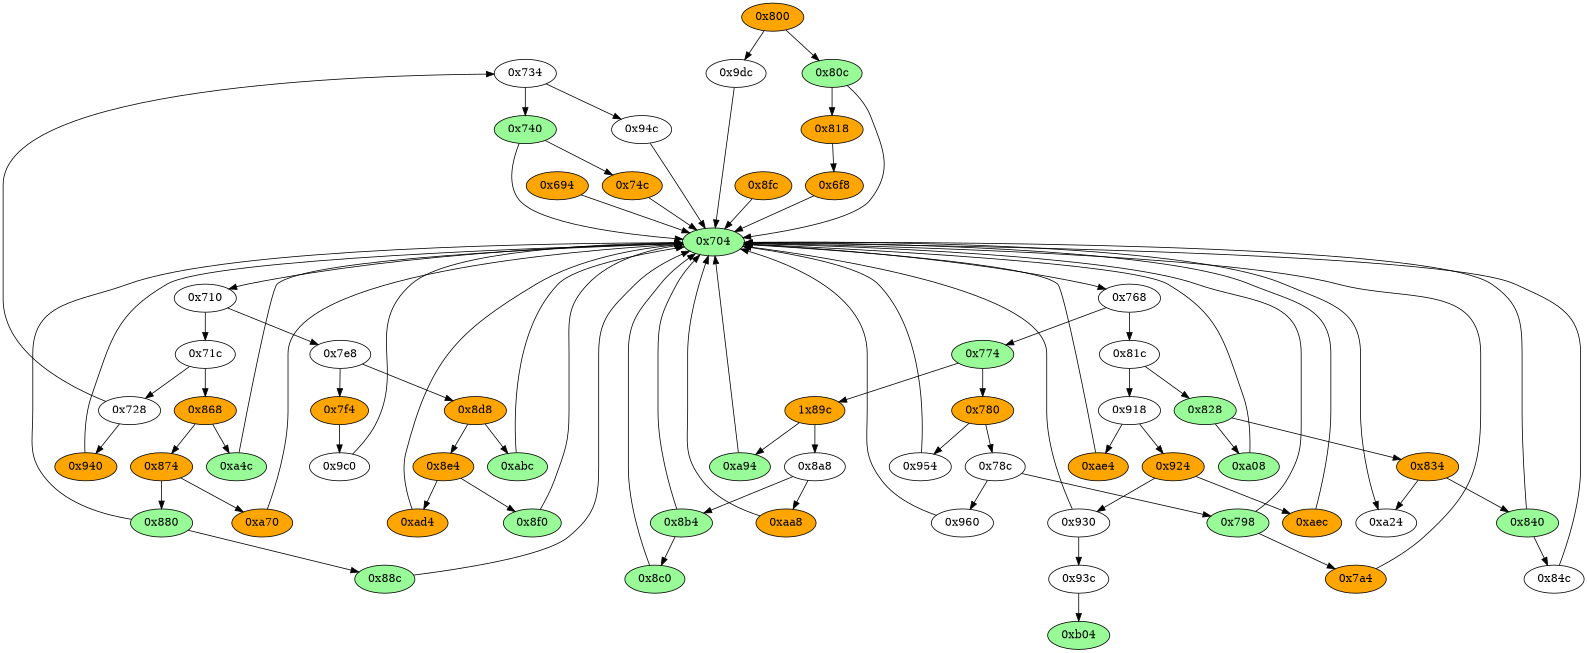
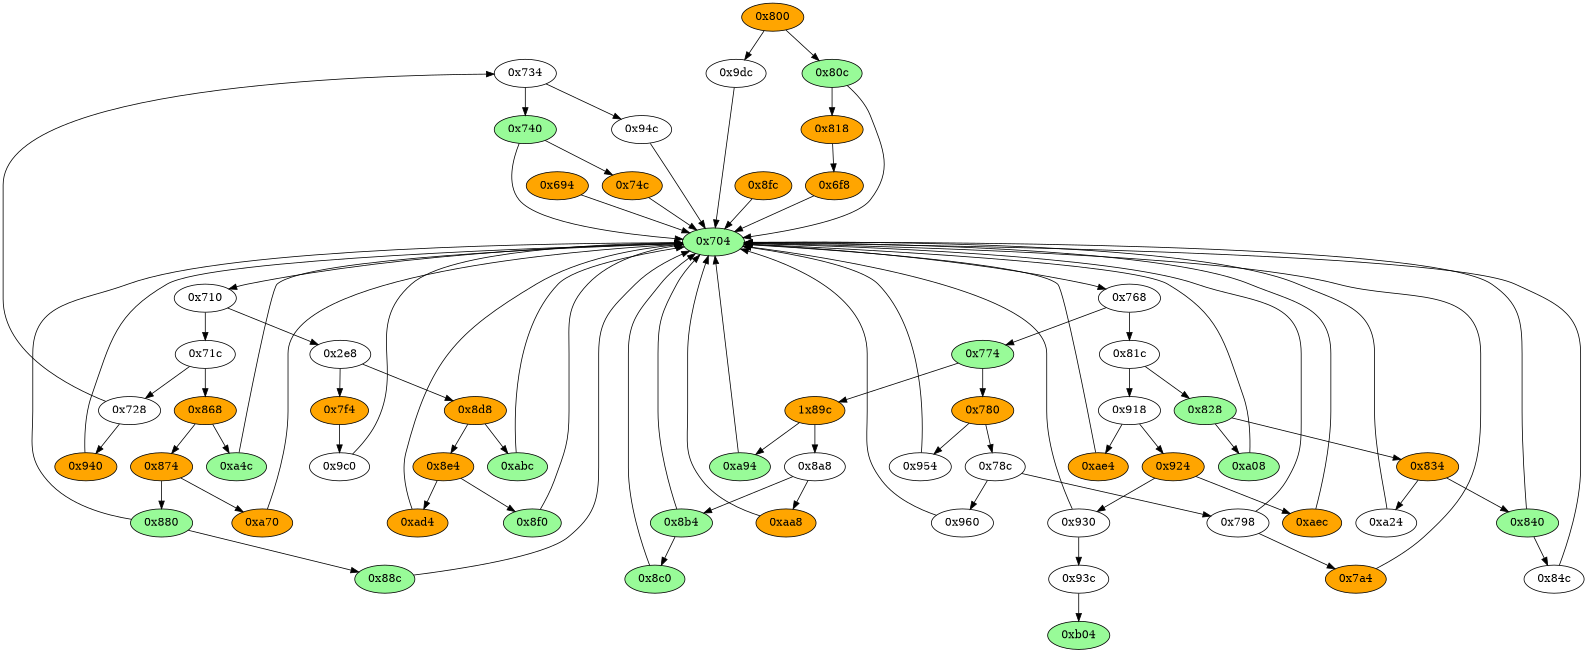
edge "0x704" -> "0xa24": reversed
node "0x7e8": label "0x7e8" -> "0x2e8"
node "0x798": fillcolor palegreen -> white
